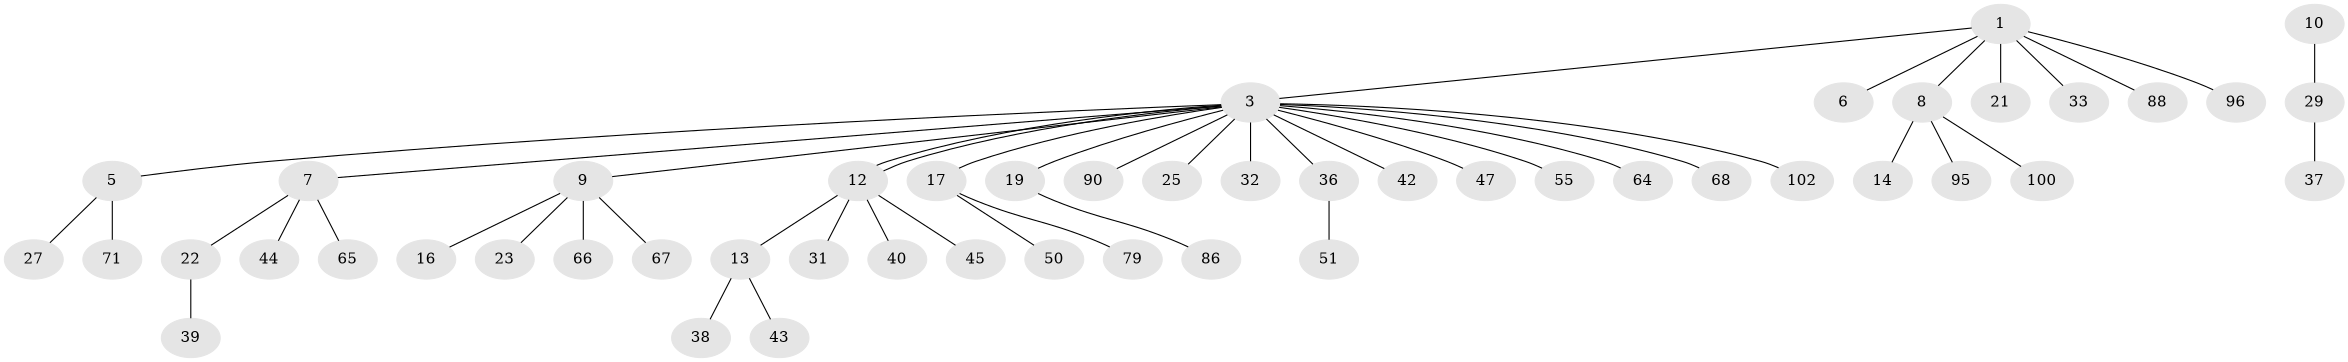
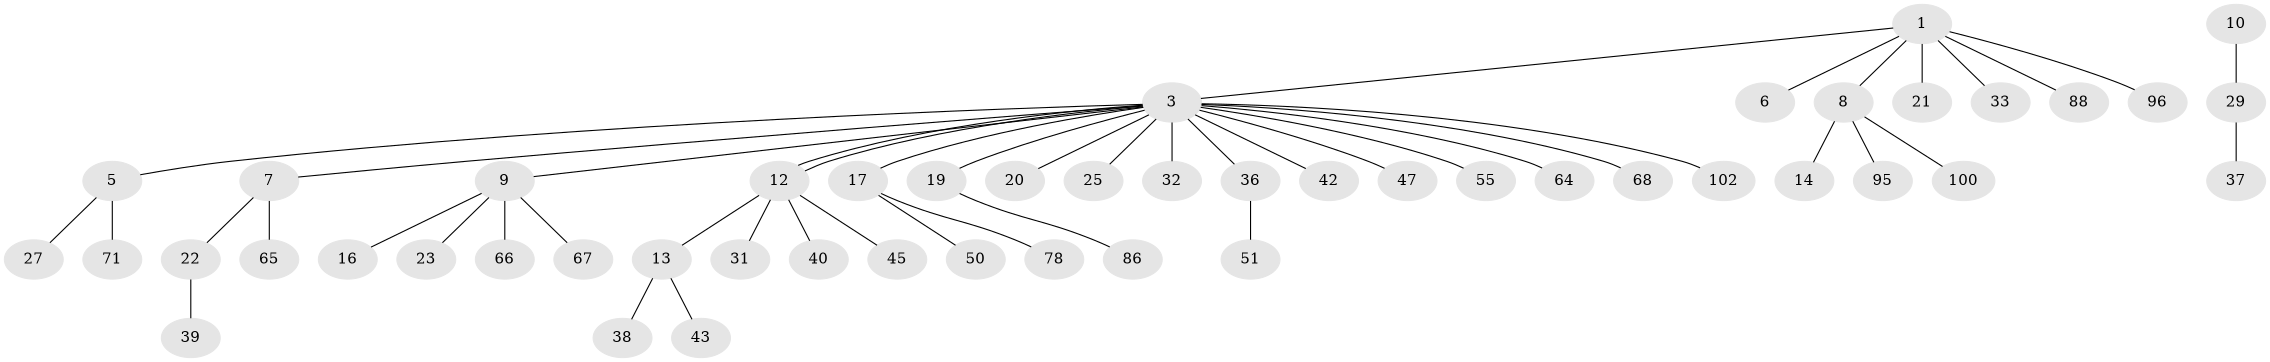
node "90": label "90" -> "20"
node "44": removed
node "79": label "79" -> "78"
